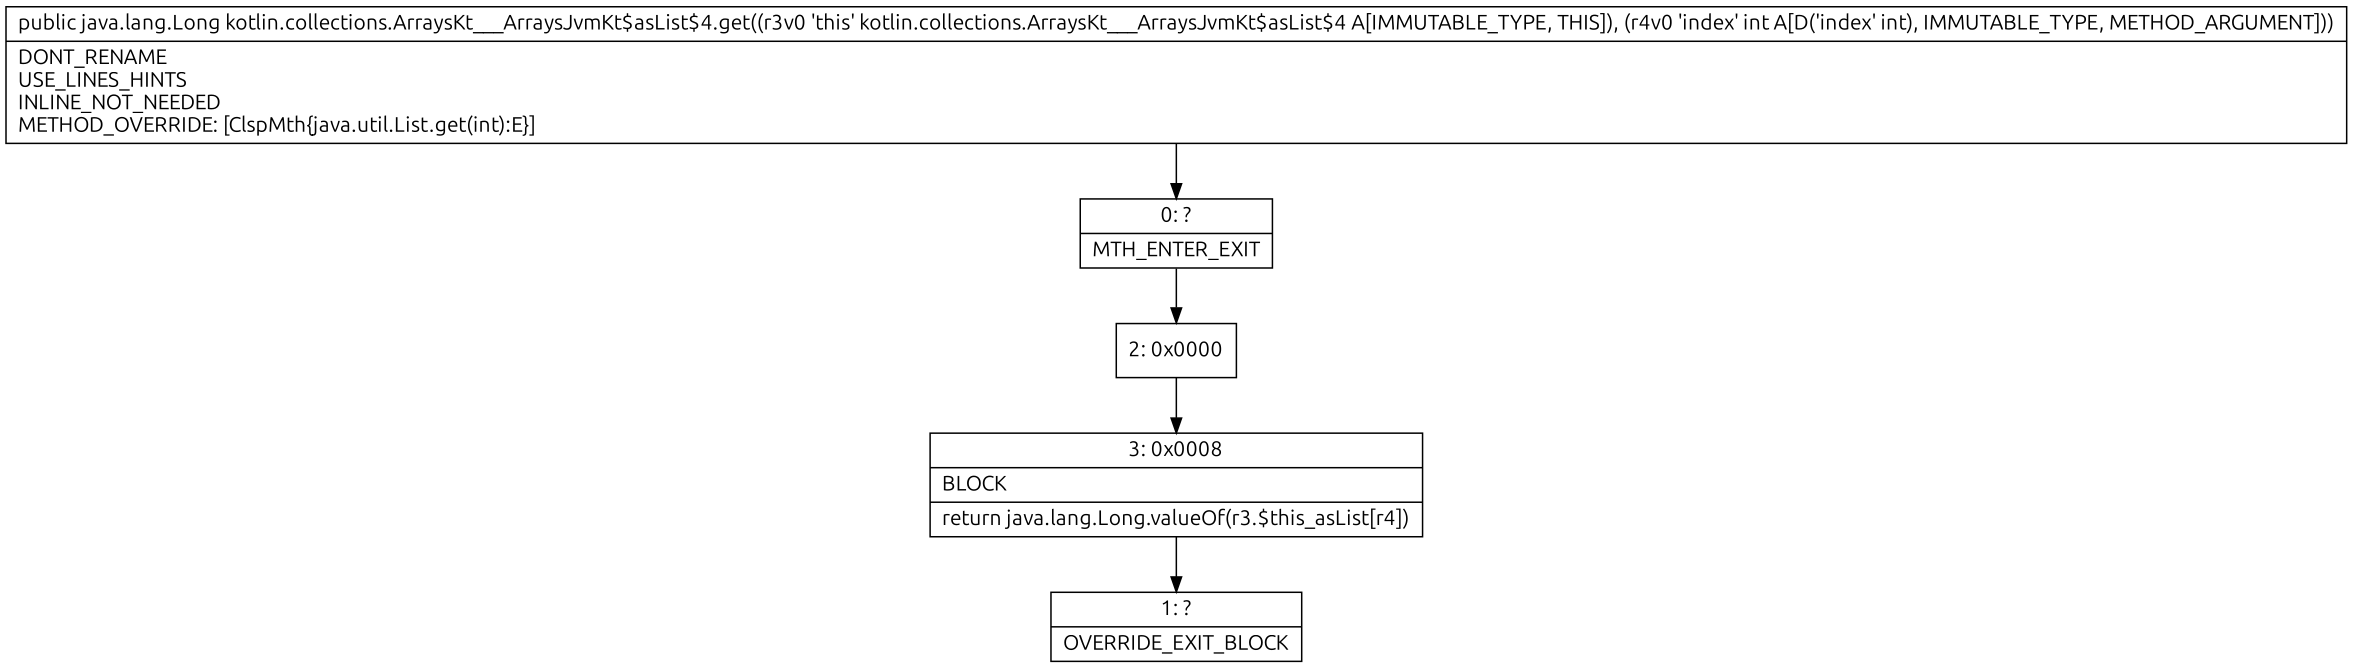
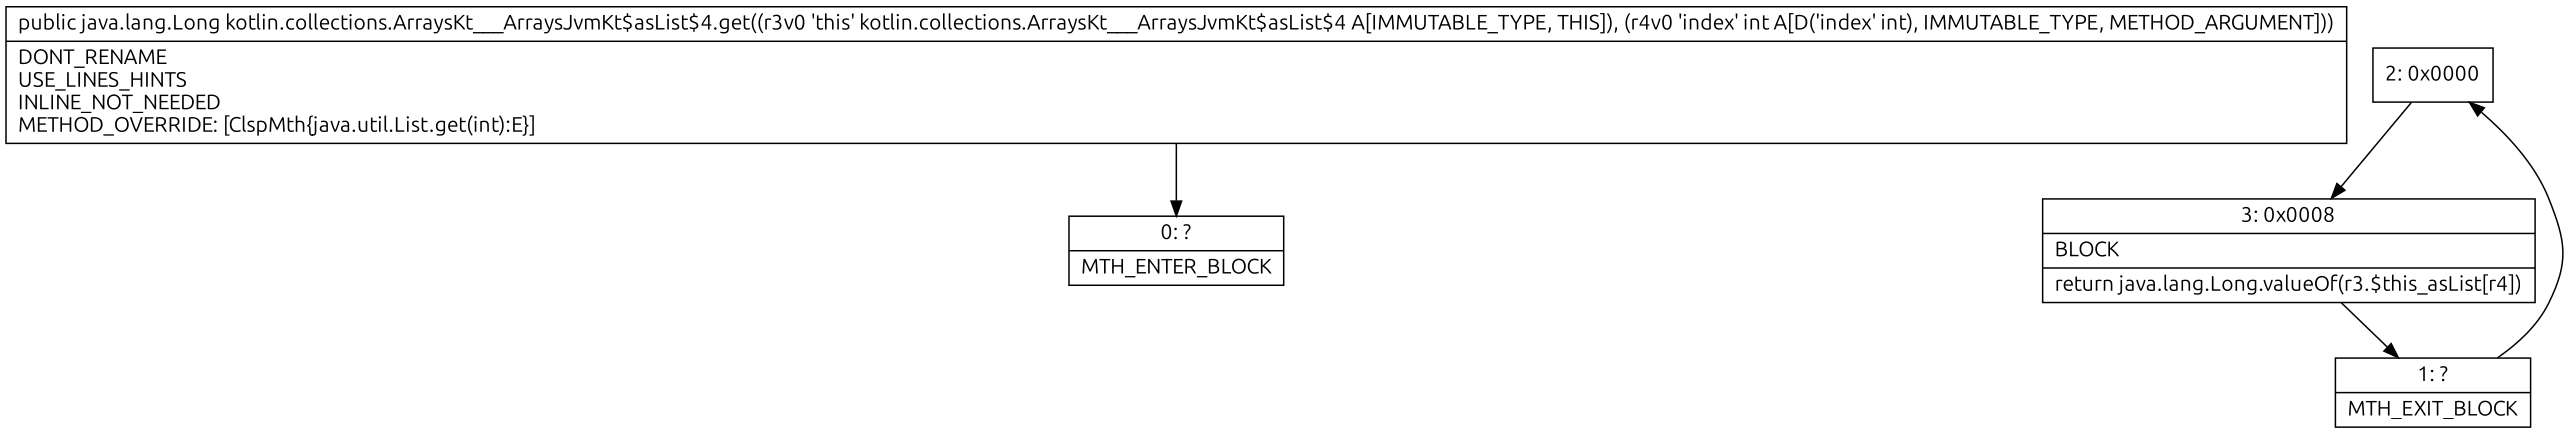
node "0: ?": text "MTH_ENTER_EXIT" -> "MTH_ENTER_BLOCK"
edge "0: ?" -> "2: 0x0000": now "1: ?" -> "2: 0x0000"
node "1: ?": text "OVERRIDE_EXIT_BLOCK" -> "MTH_EXIT_BLOCK"
